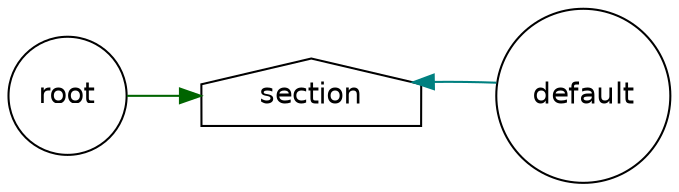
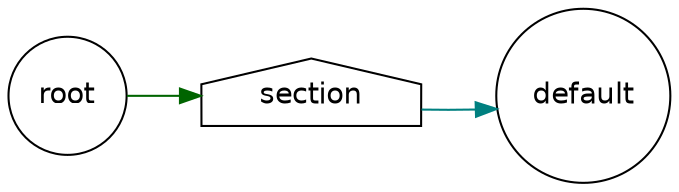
edge "default" -> "section": reversed
